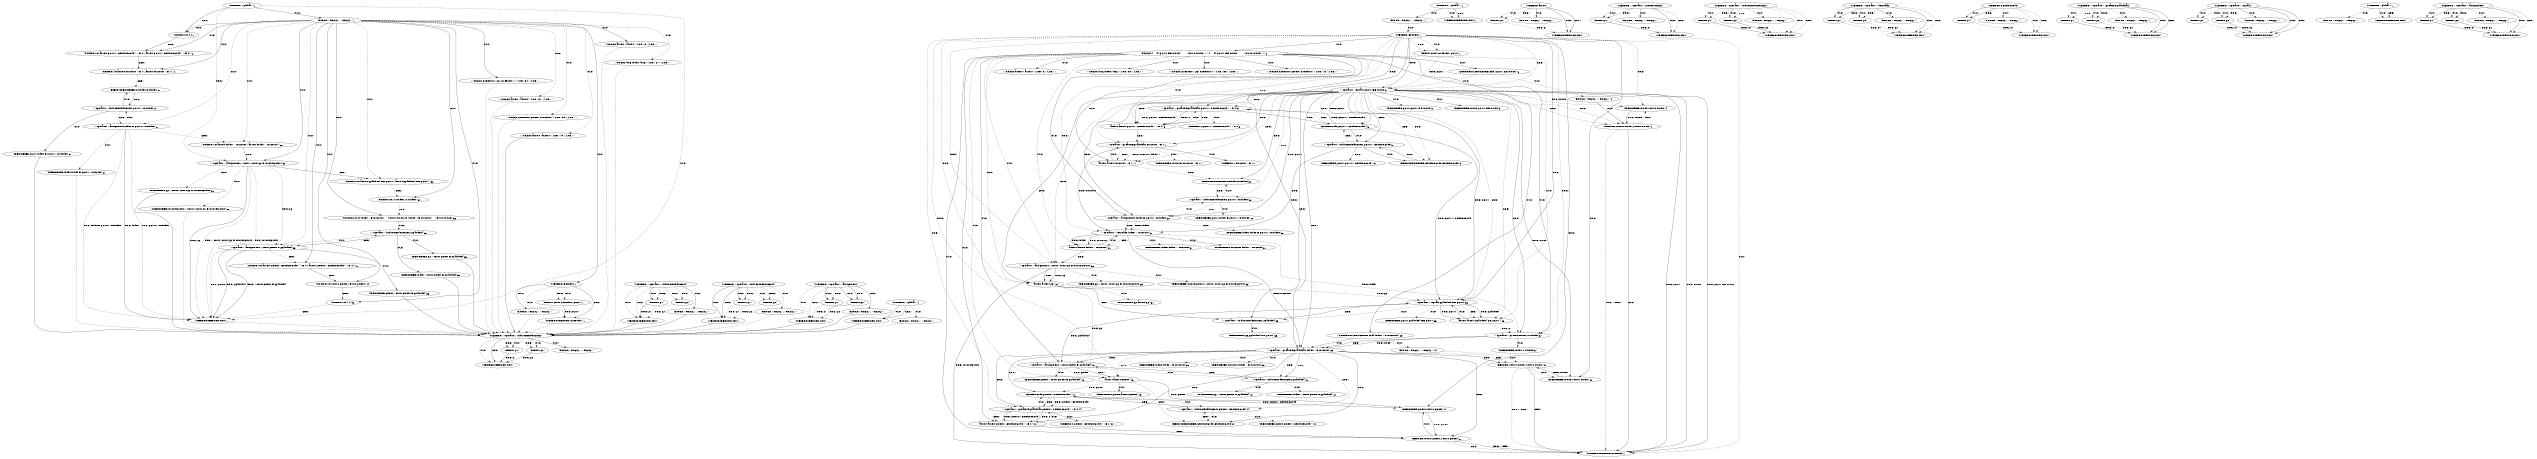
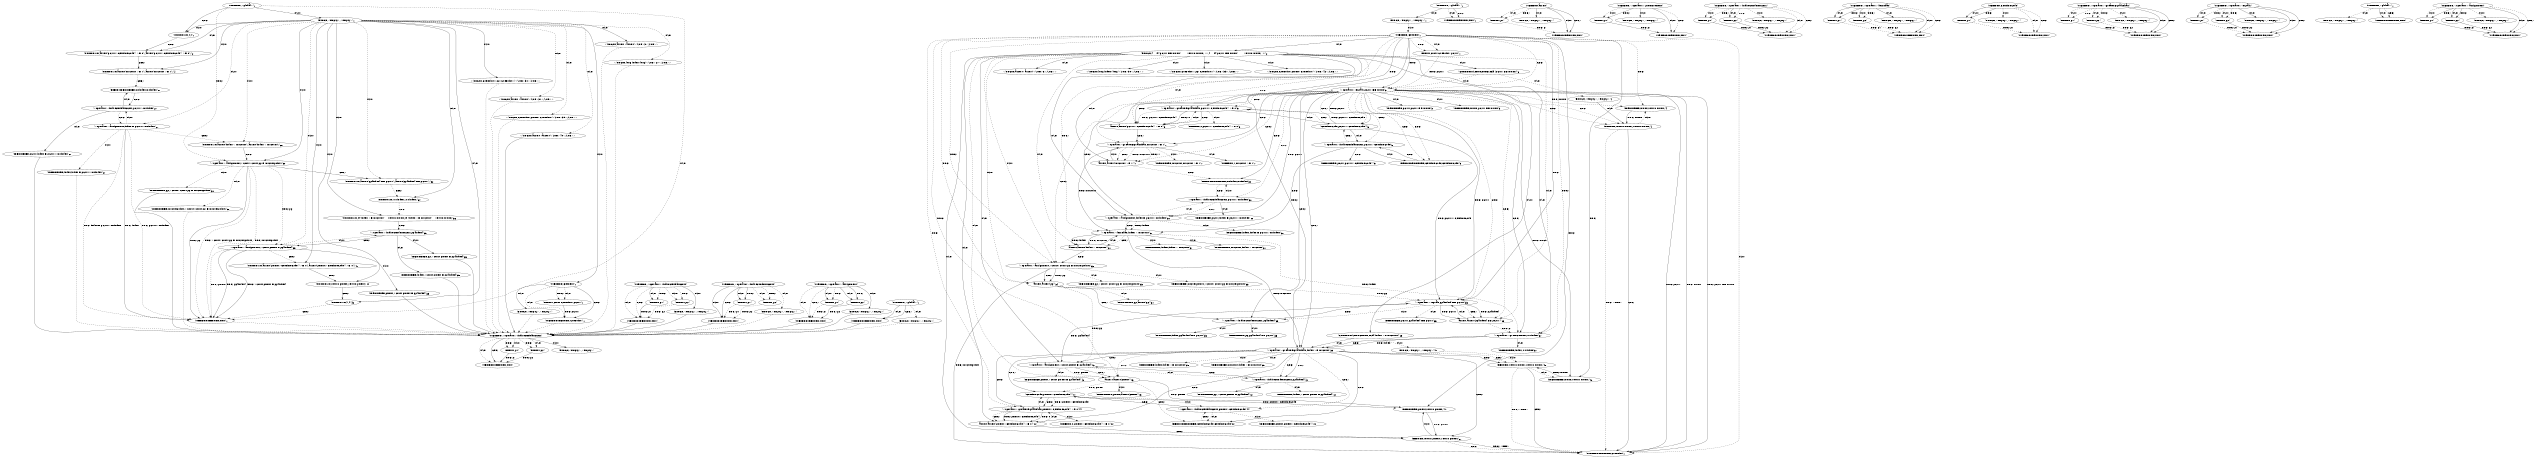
edge "(<operator>.equals,pCurr == NULL)" -> "(assert,assert(pp))": removed, label "CDG:"
edge "(<operator>.equals,pCurr == NULL)" -> "(<operator>.indirectFieldAccess,pCurr->GetTimeCode)": style solid -> dashed
node "(IDENTIFIER,index,pp[index] == pCurr)": added
